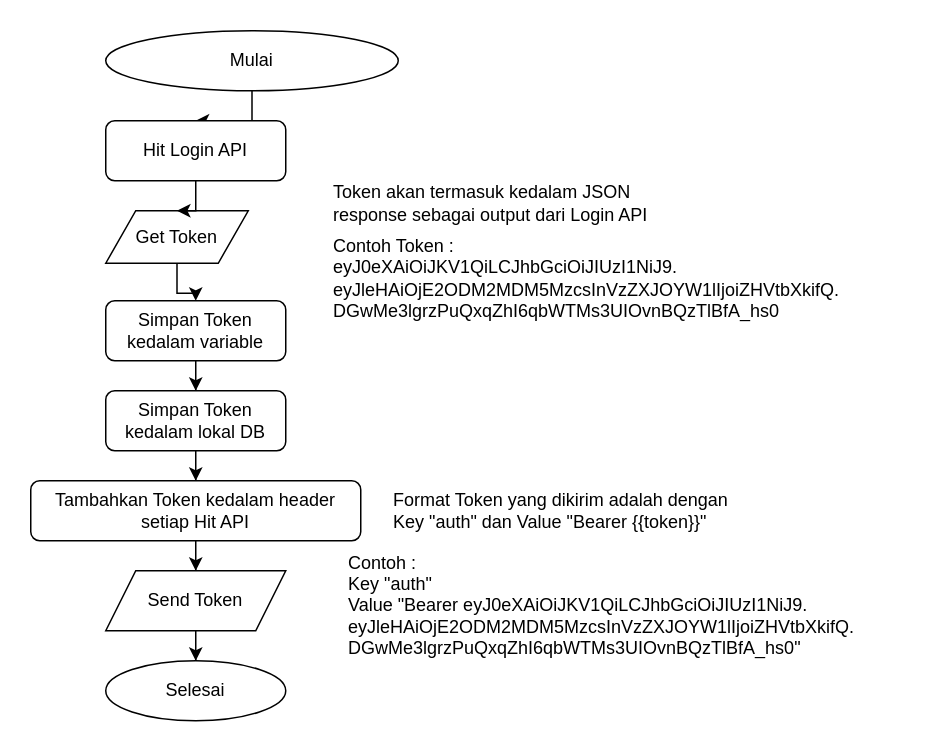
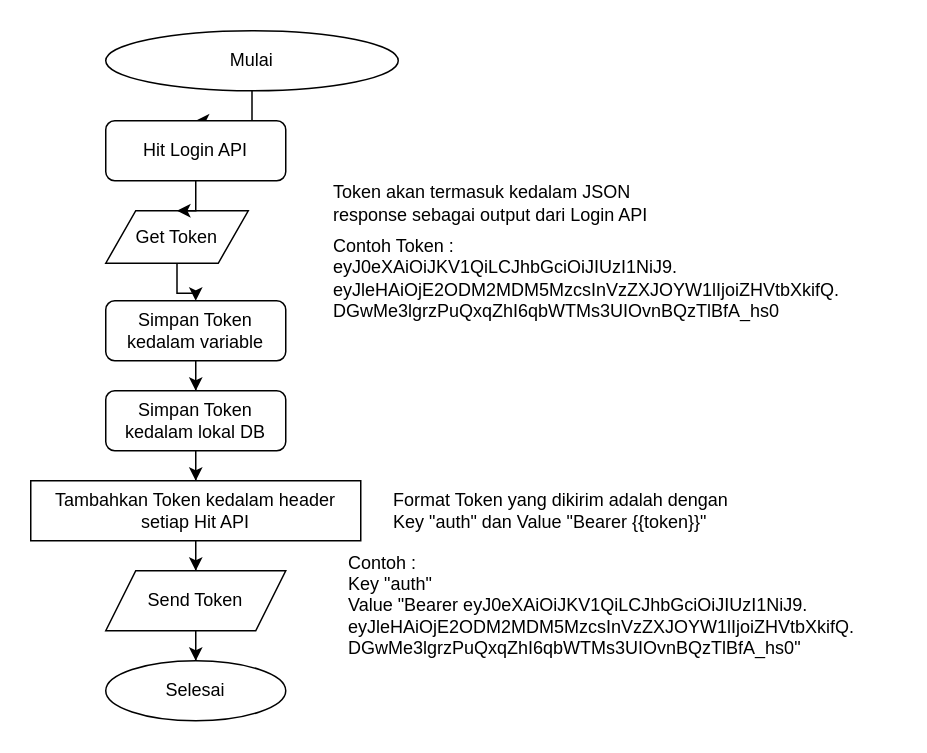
node "Tambahkan Token kedalam header setiap Hit API": shape rounded rectangle -> rectangle
